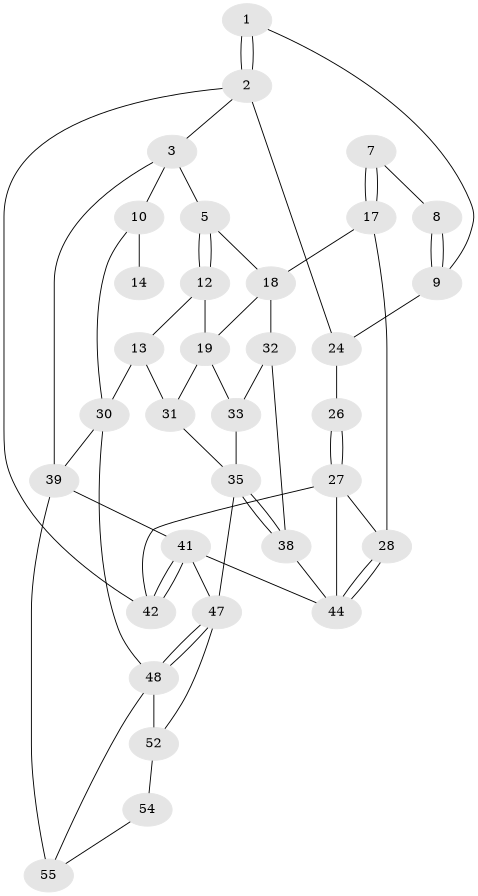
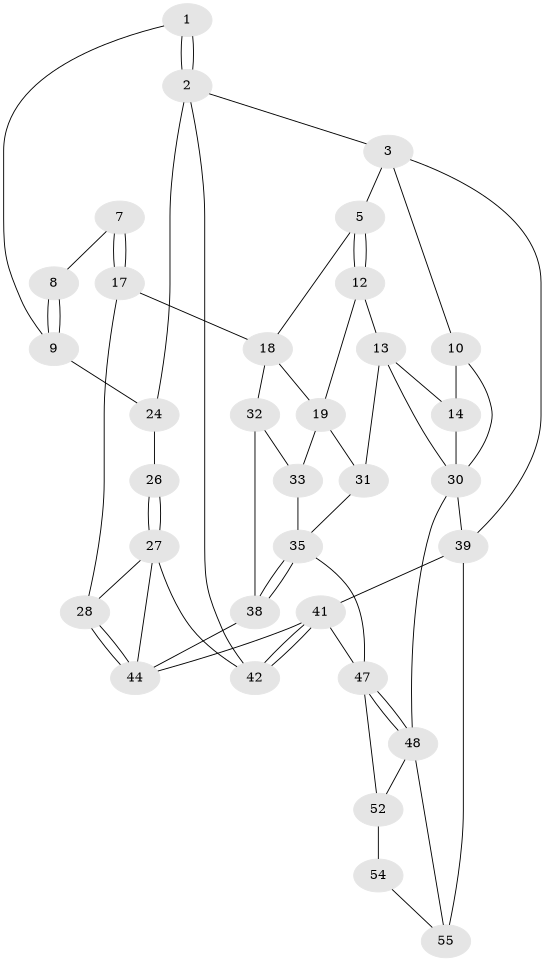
edge "13" -- "14": added
edge "14" -- "30": added
